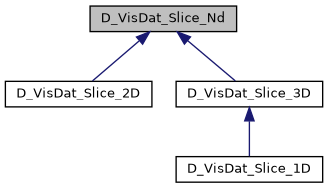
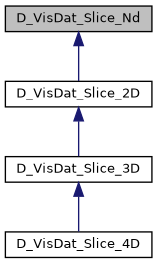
edge "D_VisDat_Slice_3D" -> "D_VisDat_Slice_Nd": now "D_VisDat_Slice_3D" -> "D_VisDat_Slice_2D"
node "D_VisDat_Slice_1D": label "D_VisDat_Slice_1D" -> "D_VisDat_Slice_4D"
